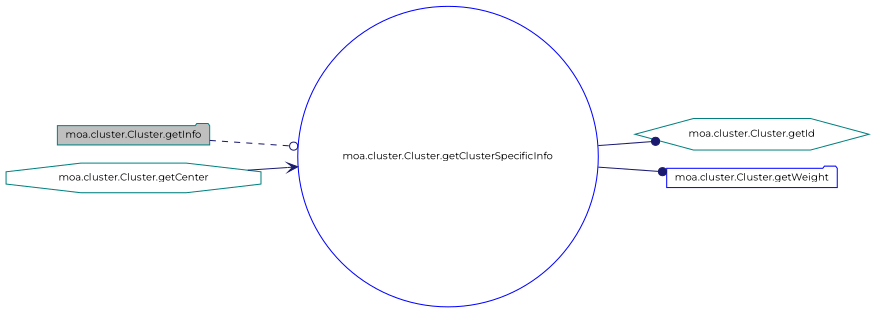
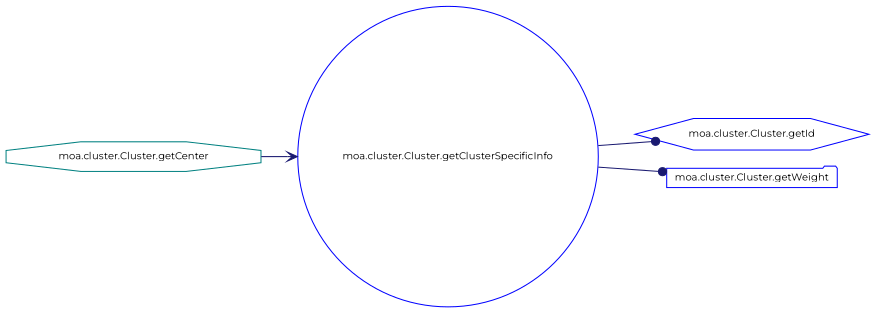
node "moa.cluster.Cluster.getId": color teal -> blue
node "moa.cluster.Cluster.getInfo": removed
